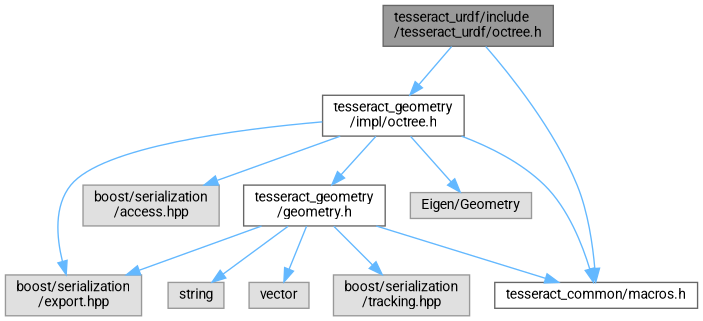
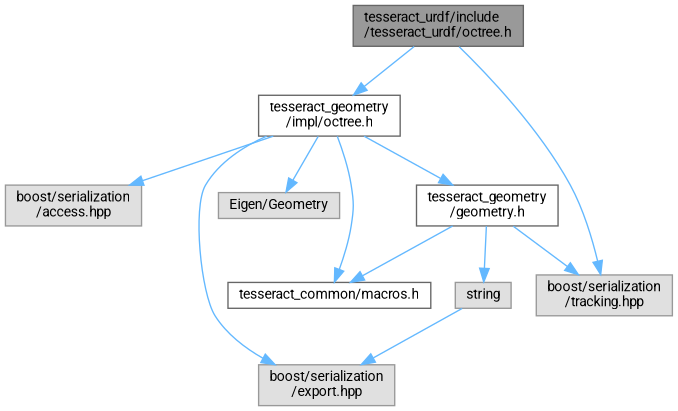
edge "tesseract_urdf/include /tesseract_urdf/octree.h" -> "tesseract_common/macros.h": now "tesseract_urdf/include /tesseract_urdf/octree.h" -> "boost/serialization /tracking.hpp"
edge "tesseract_geometry /geometry.h" -> "boost/serialization /export.hpp": now "string" -> "boost/serialization /export.hpp"
node "vector": removed
